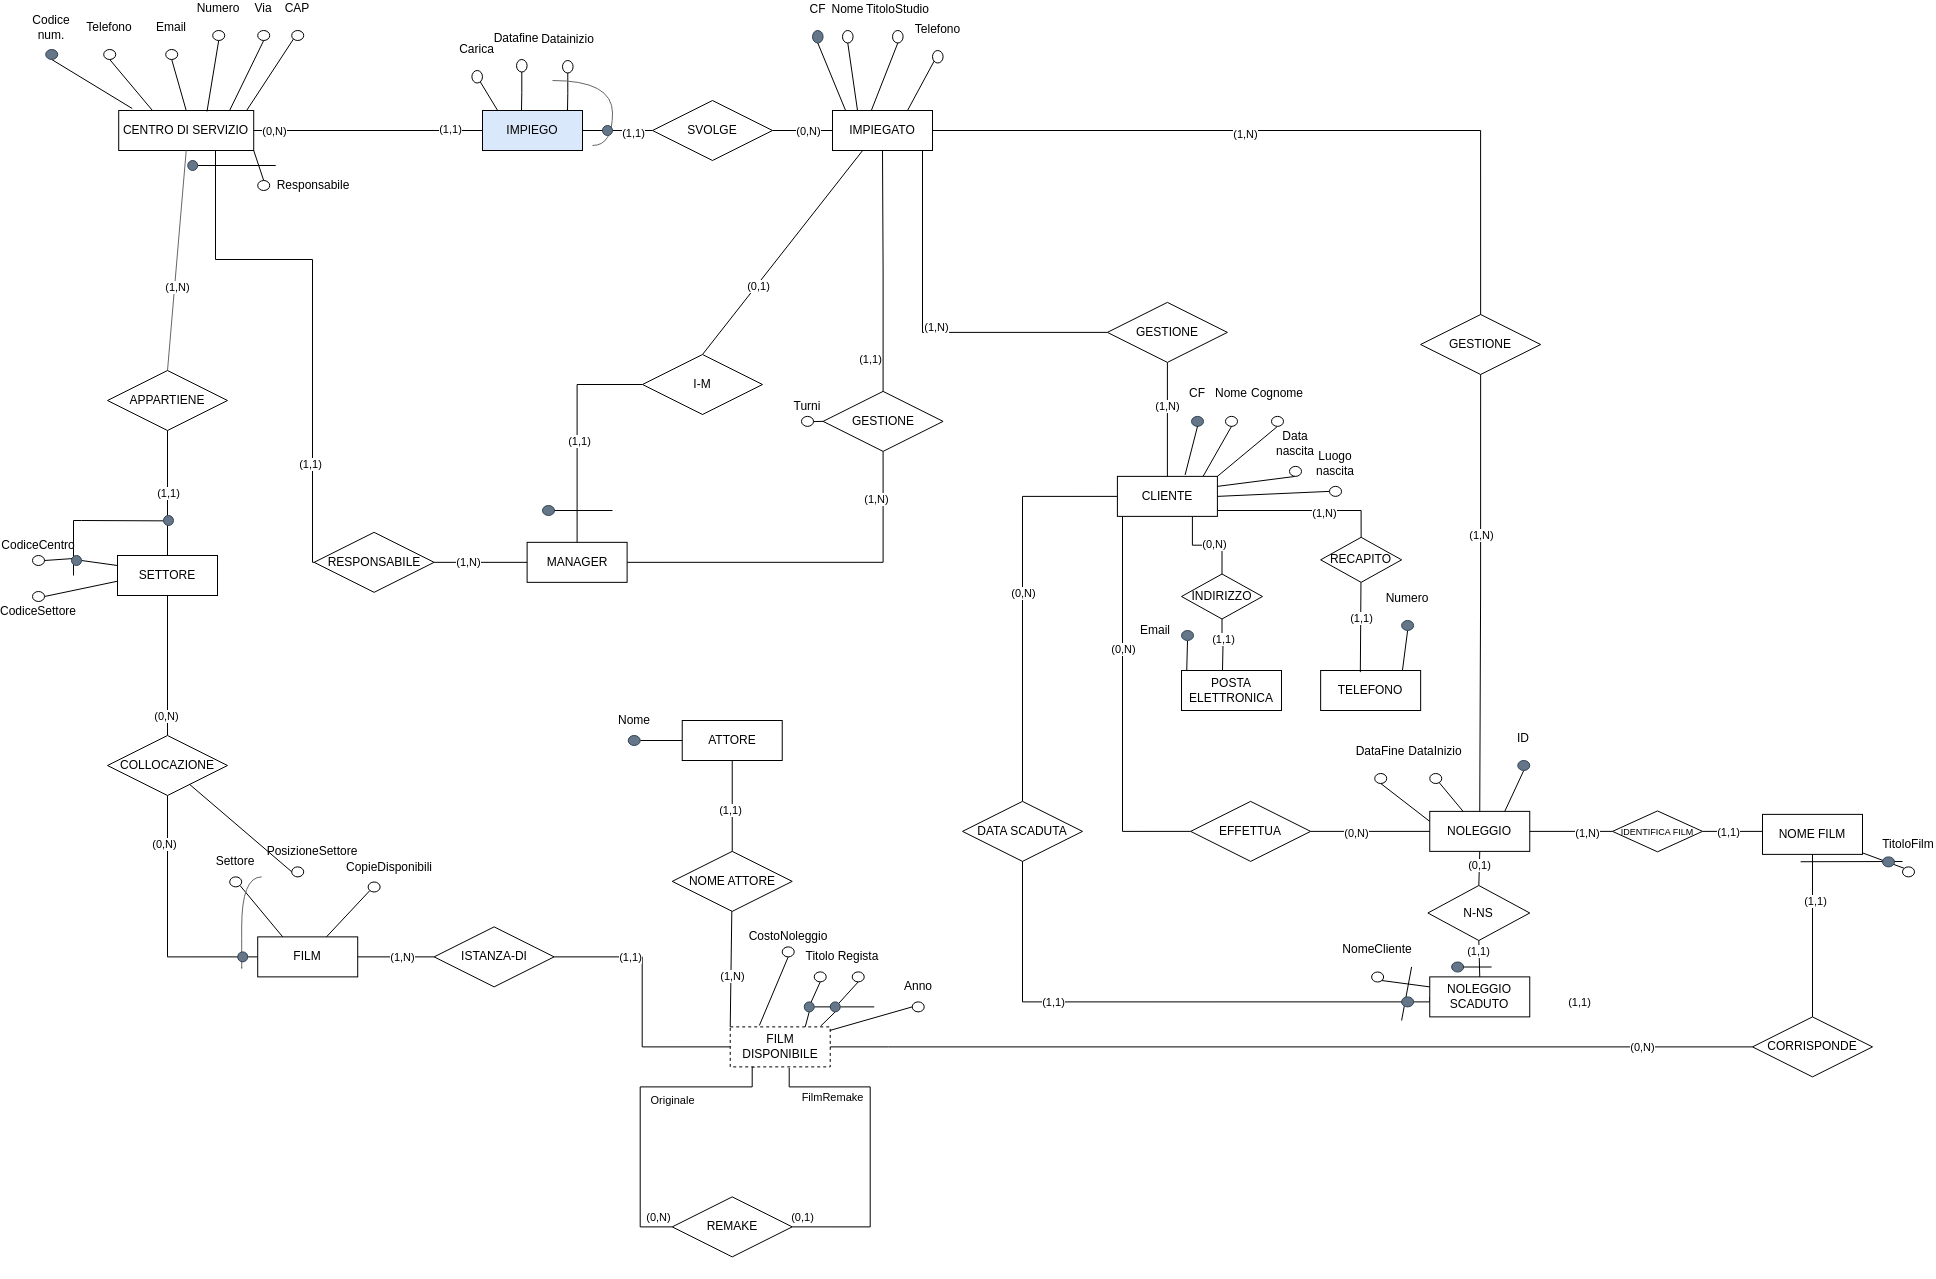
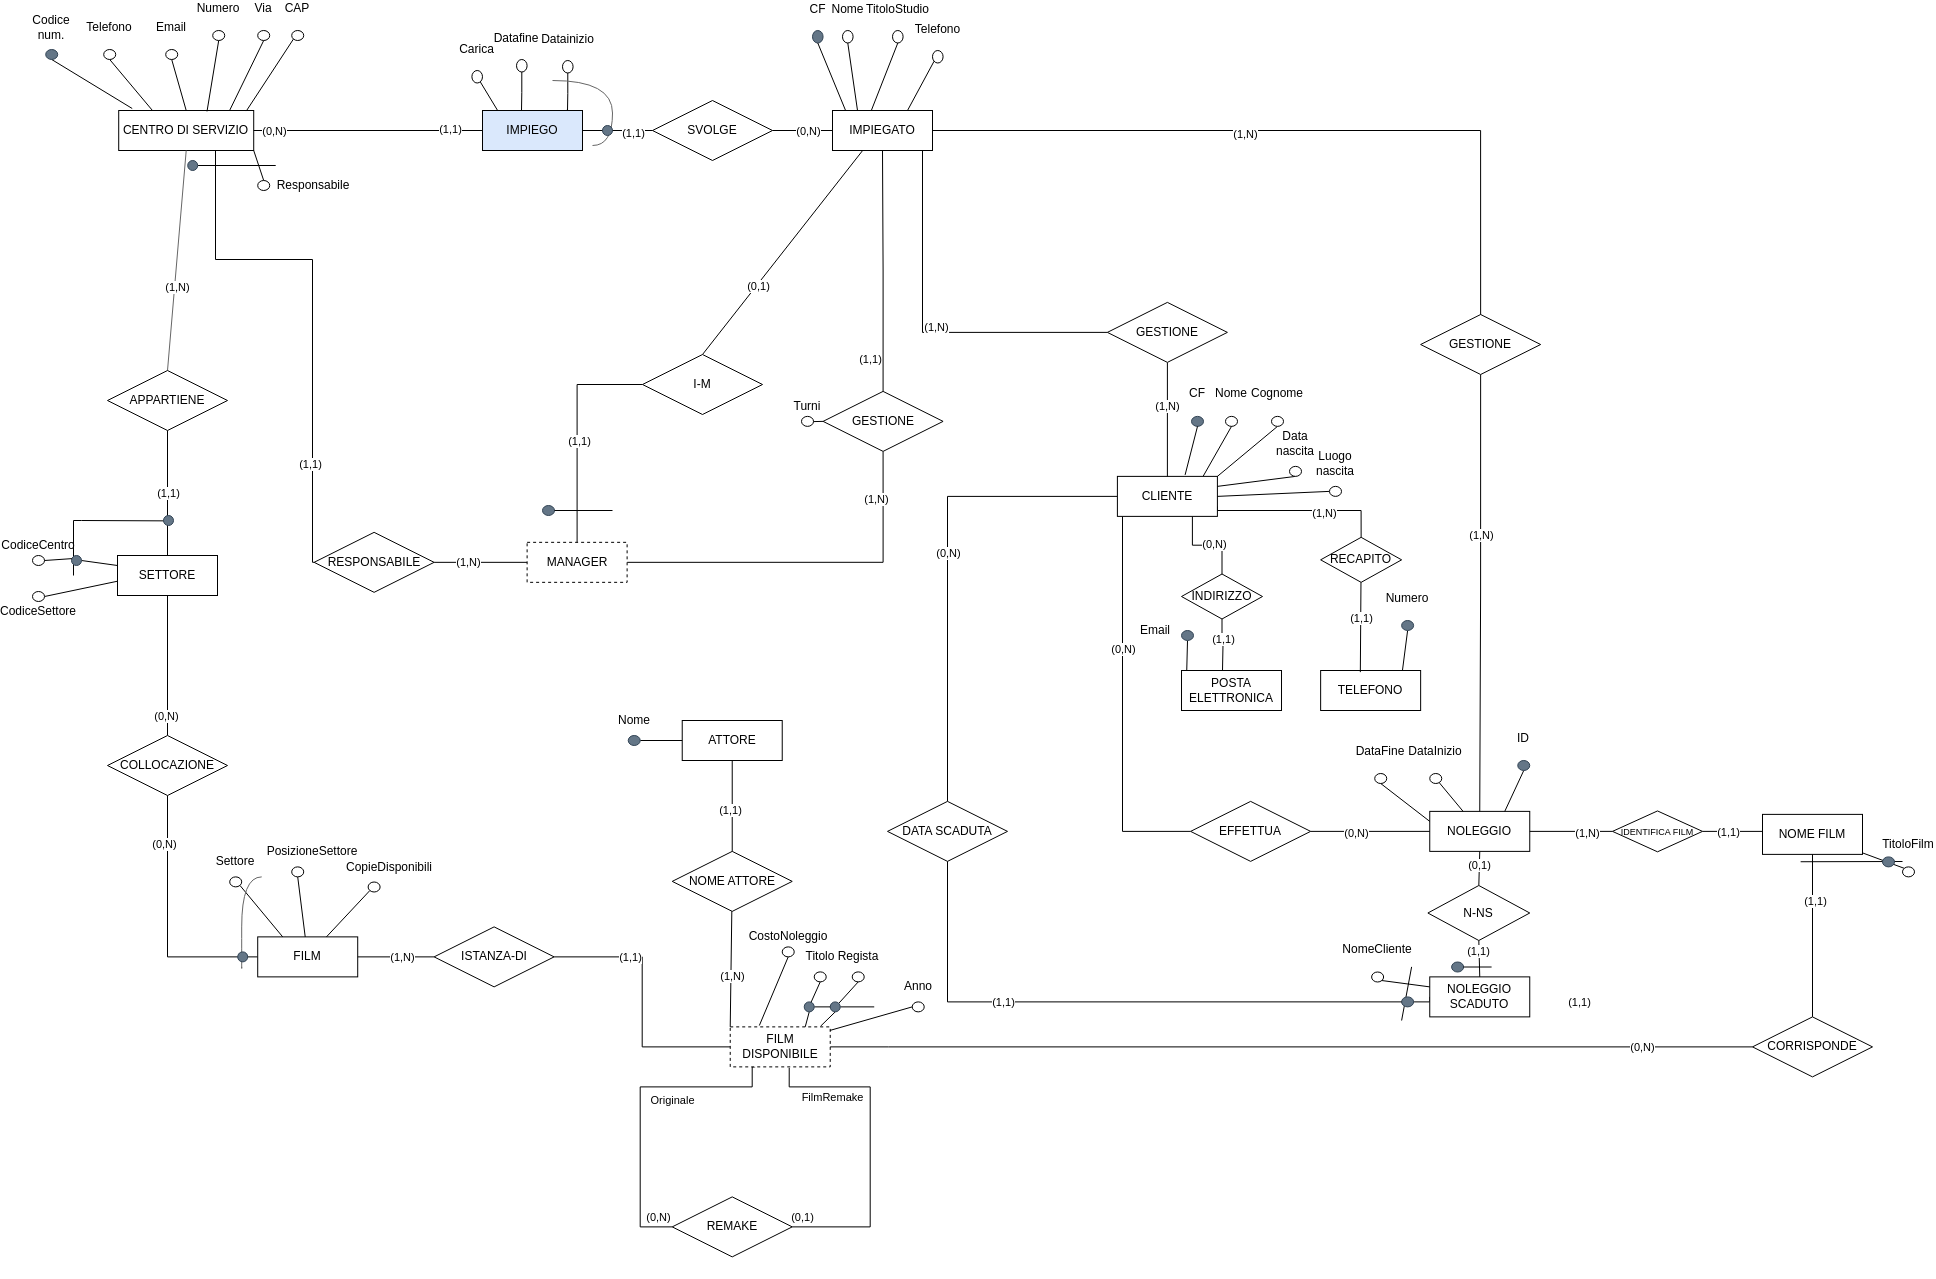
node "MANAGER": style solid -> dashed
edge "COLLOCAZIONE" -- "PosizioneSettore": now "FILM" -- "PosizioneSettore"
node "DATA SCADUTA": moved (1023, 831) -> (948, 831)
